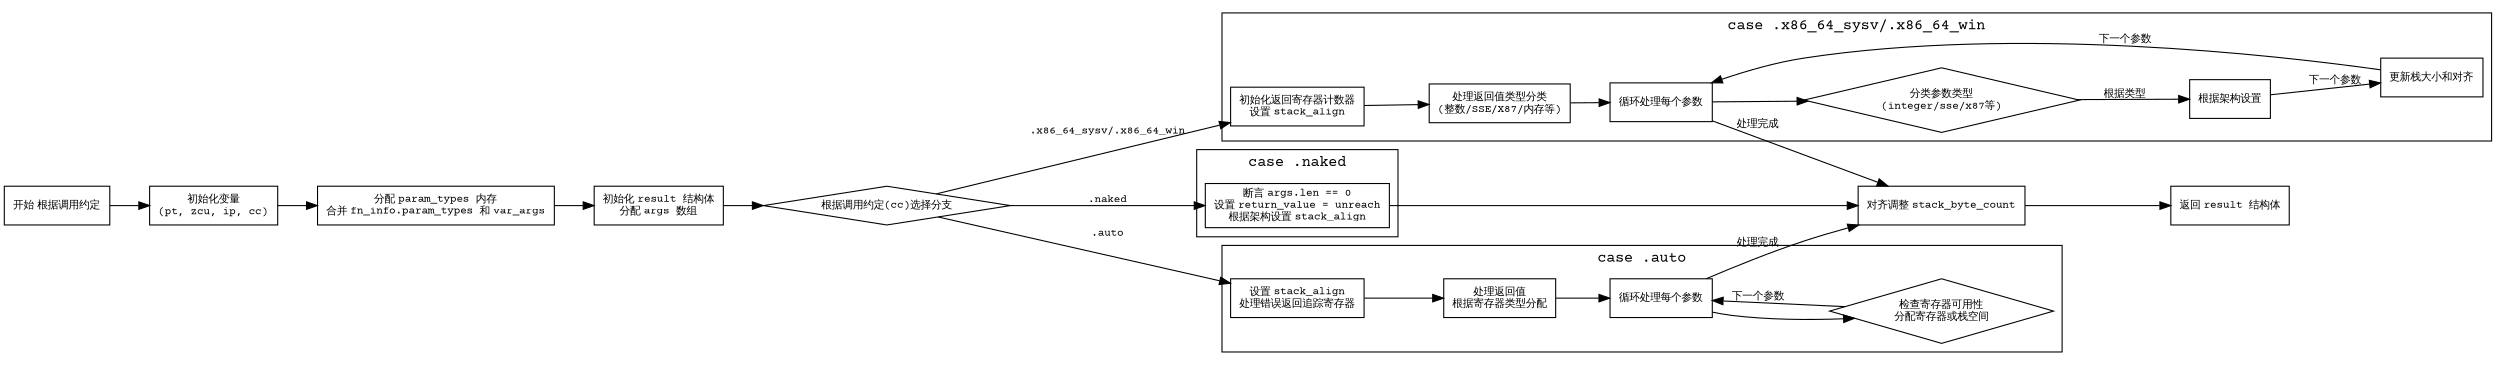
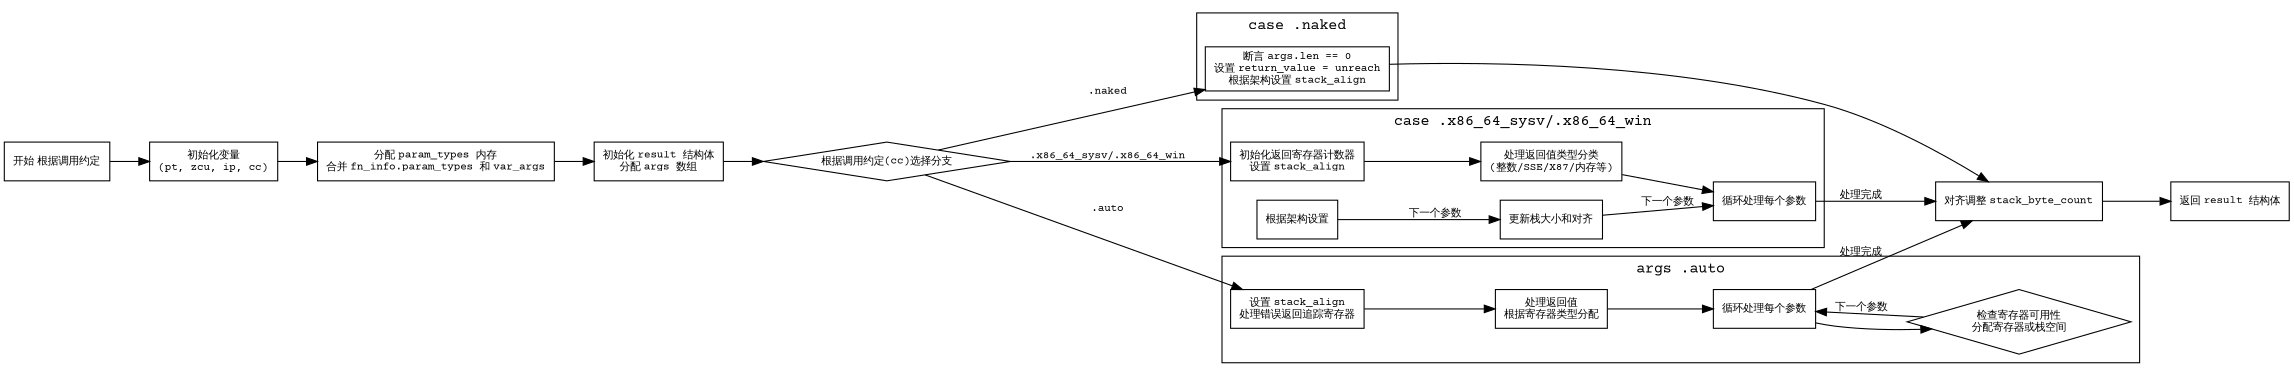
node "分类参数类型 (integer/sse/x87等)": removed
cluster "case .auto": label "case .auto" -> "args .auto"
